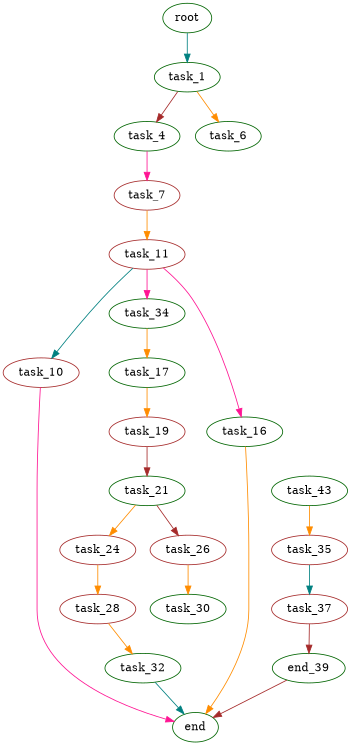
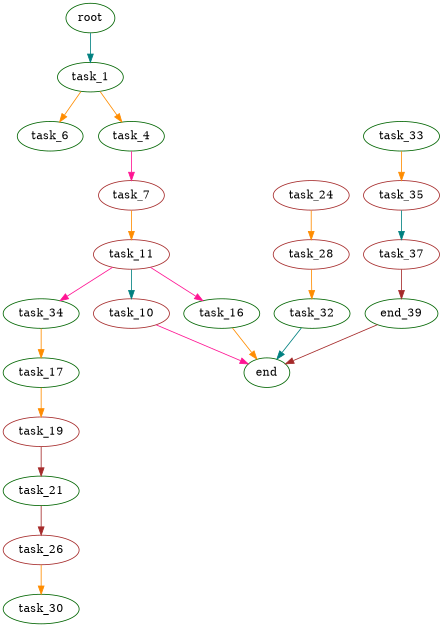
edge "task_1" -> "task_4": color brown -> darkorange
node "task_43": label "task_43" -> "task_33"
edge "task_21" -> "task_24": removed
